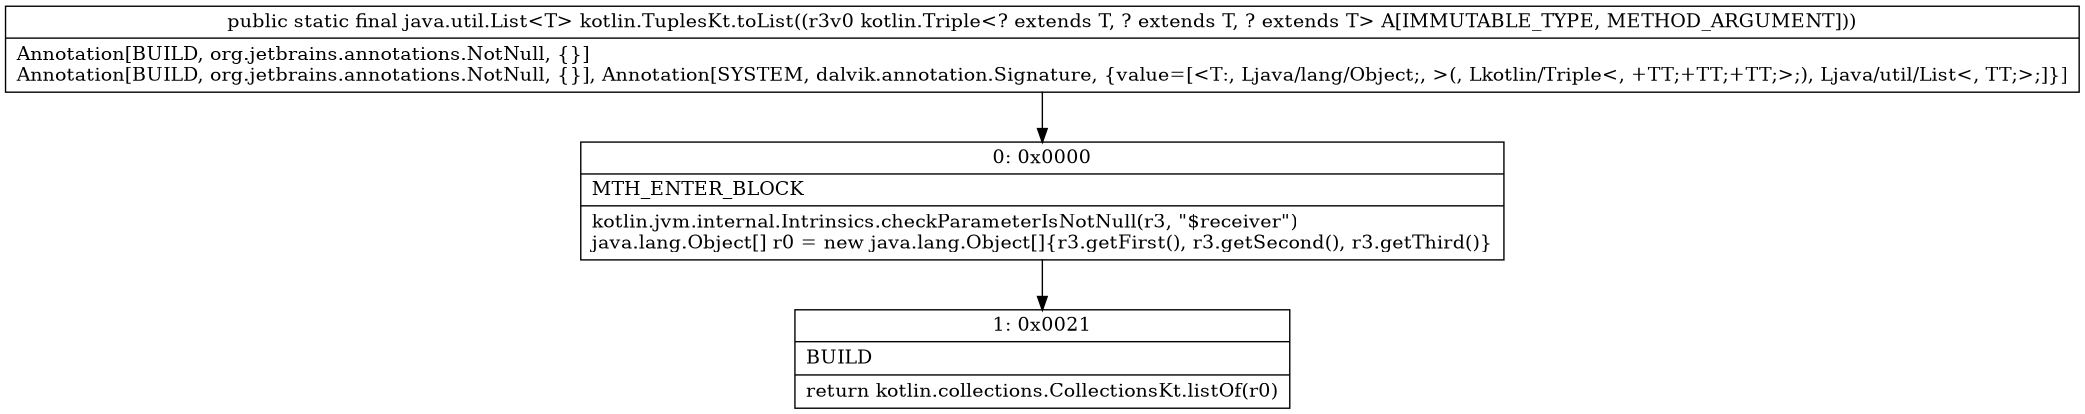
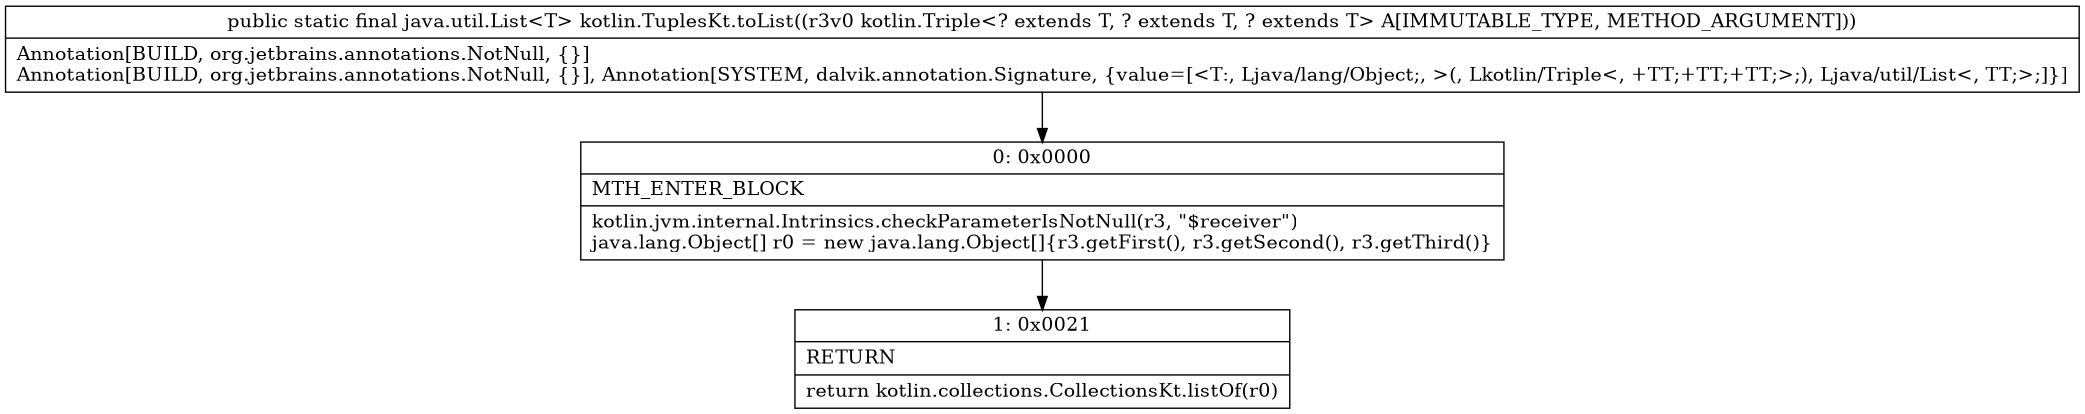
node "1: 0x0021": text "BUILD" -> "RETURN"
